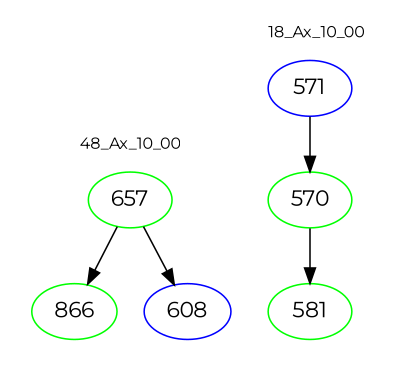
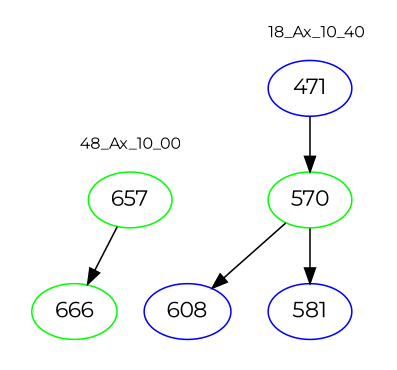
cluster "18_Ax_10_00": label "18_Ax_10_00" -> "18_Ax_10_40"
node "571": label "571" -> "471"
edge "657" -> "608": now "570" -> "608"
node "866": label "866" -> "666"
node "581": color green -> blue
